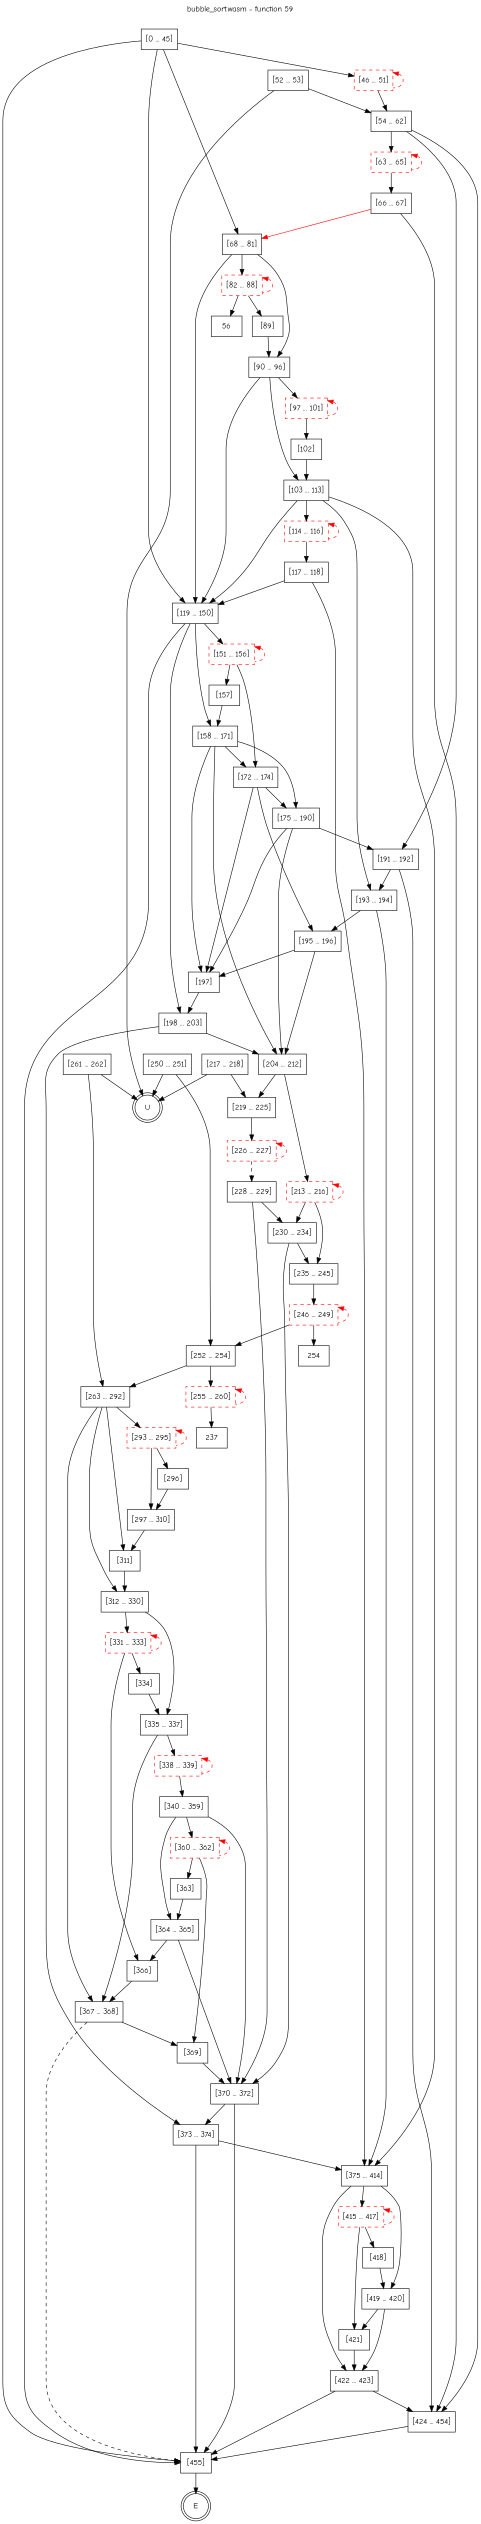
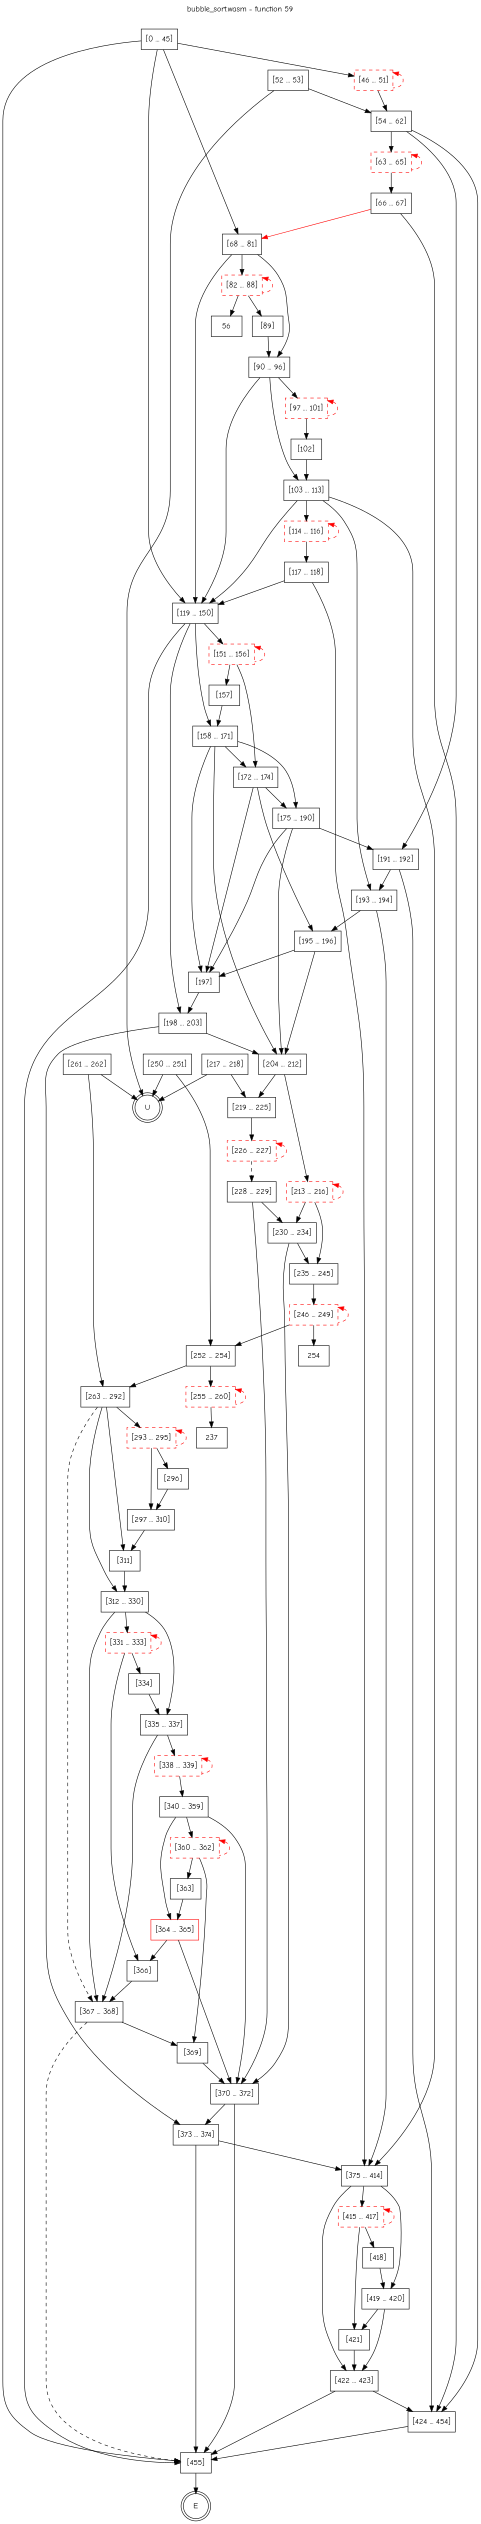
edge "[263 ... 292]" -> "[367 ... 368]": style solid -> dashed
edge "[312 ... 330]" -> "[367 ... 368]": added
node "[364 ... 365]": color black -> red
